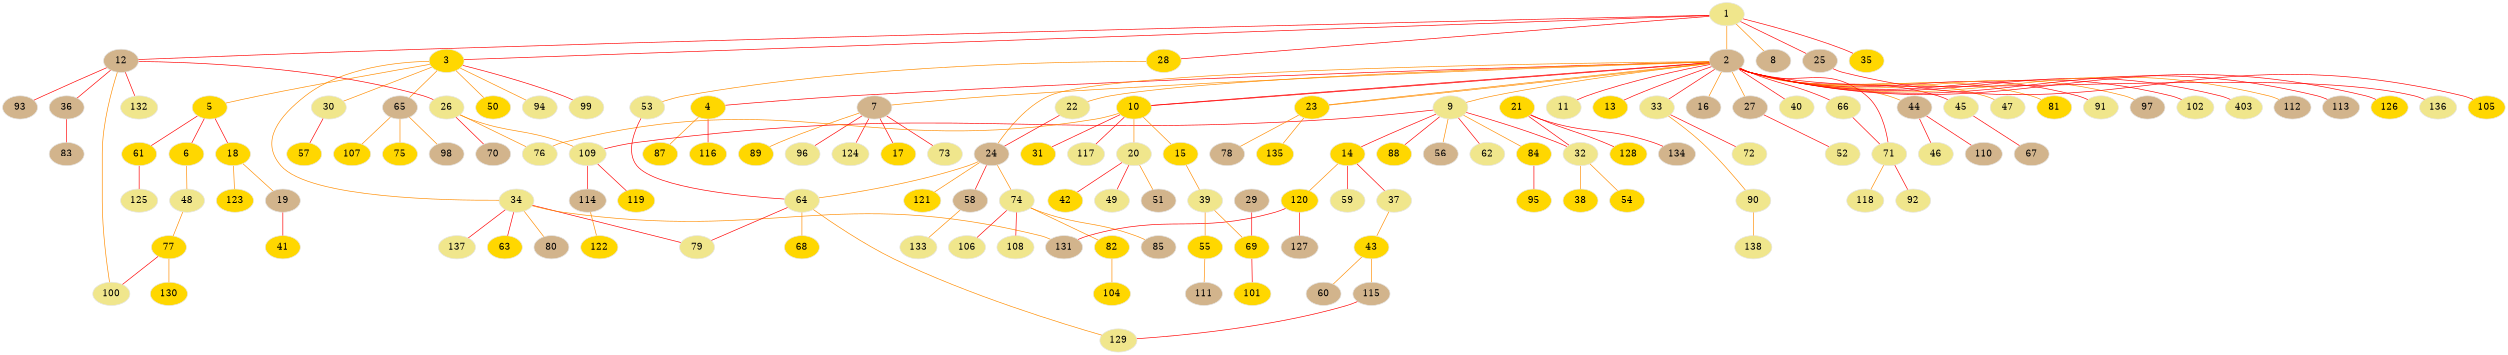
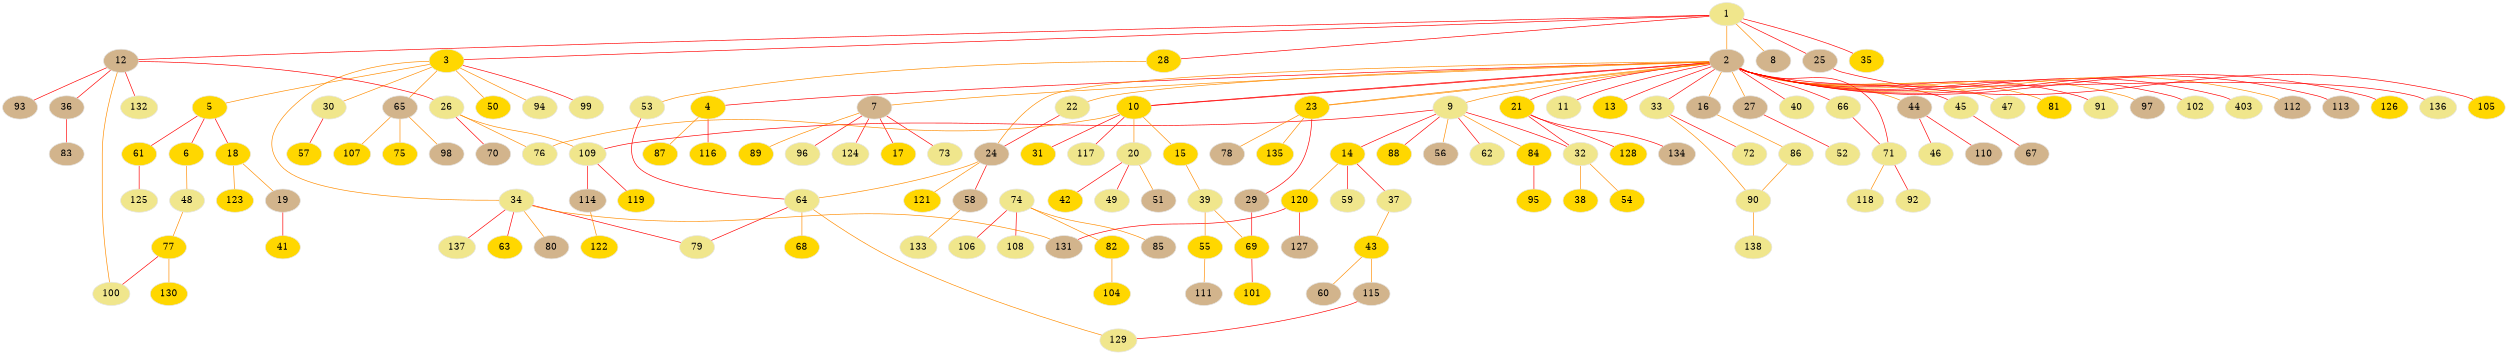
edge "2" -- "21": added
node "86": added
edge "23" -- "29": added
edge "24" -- "74": removed
